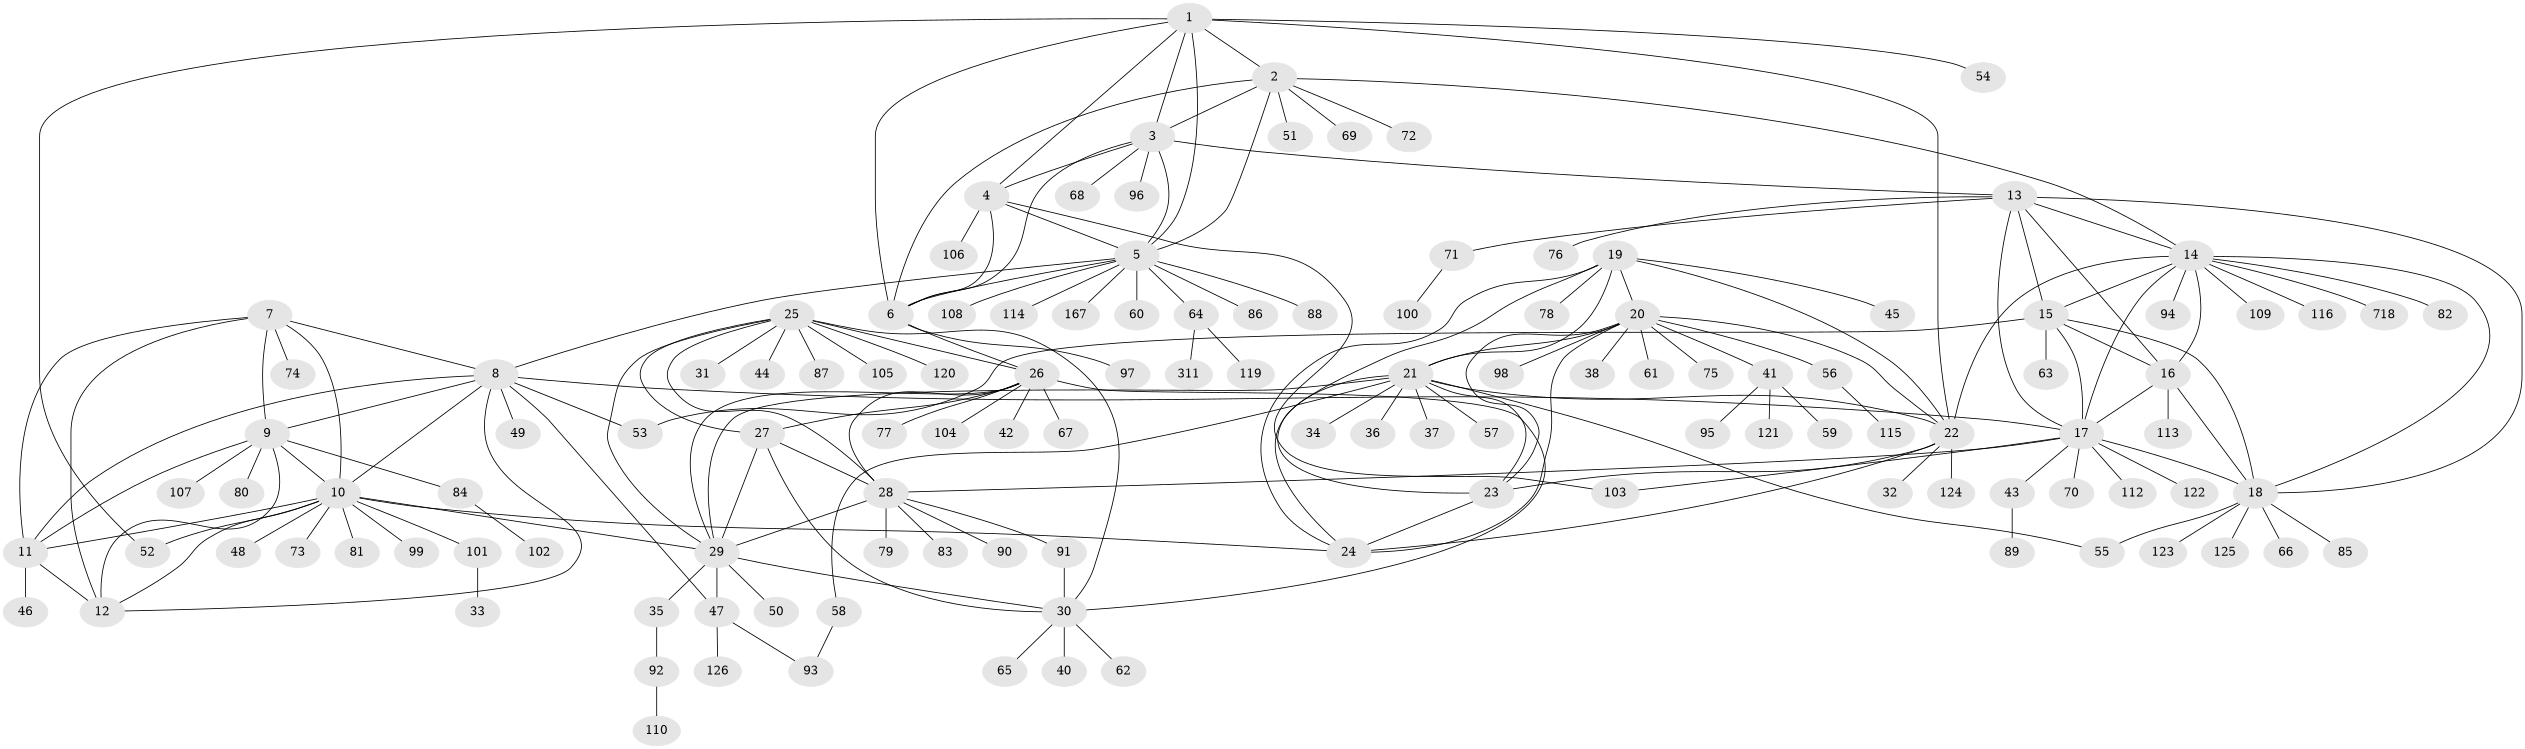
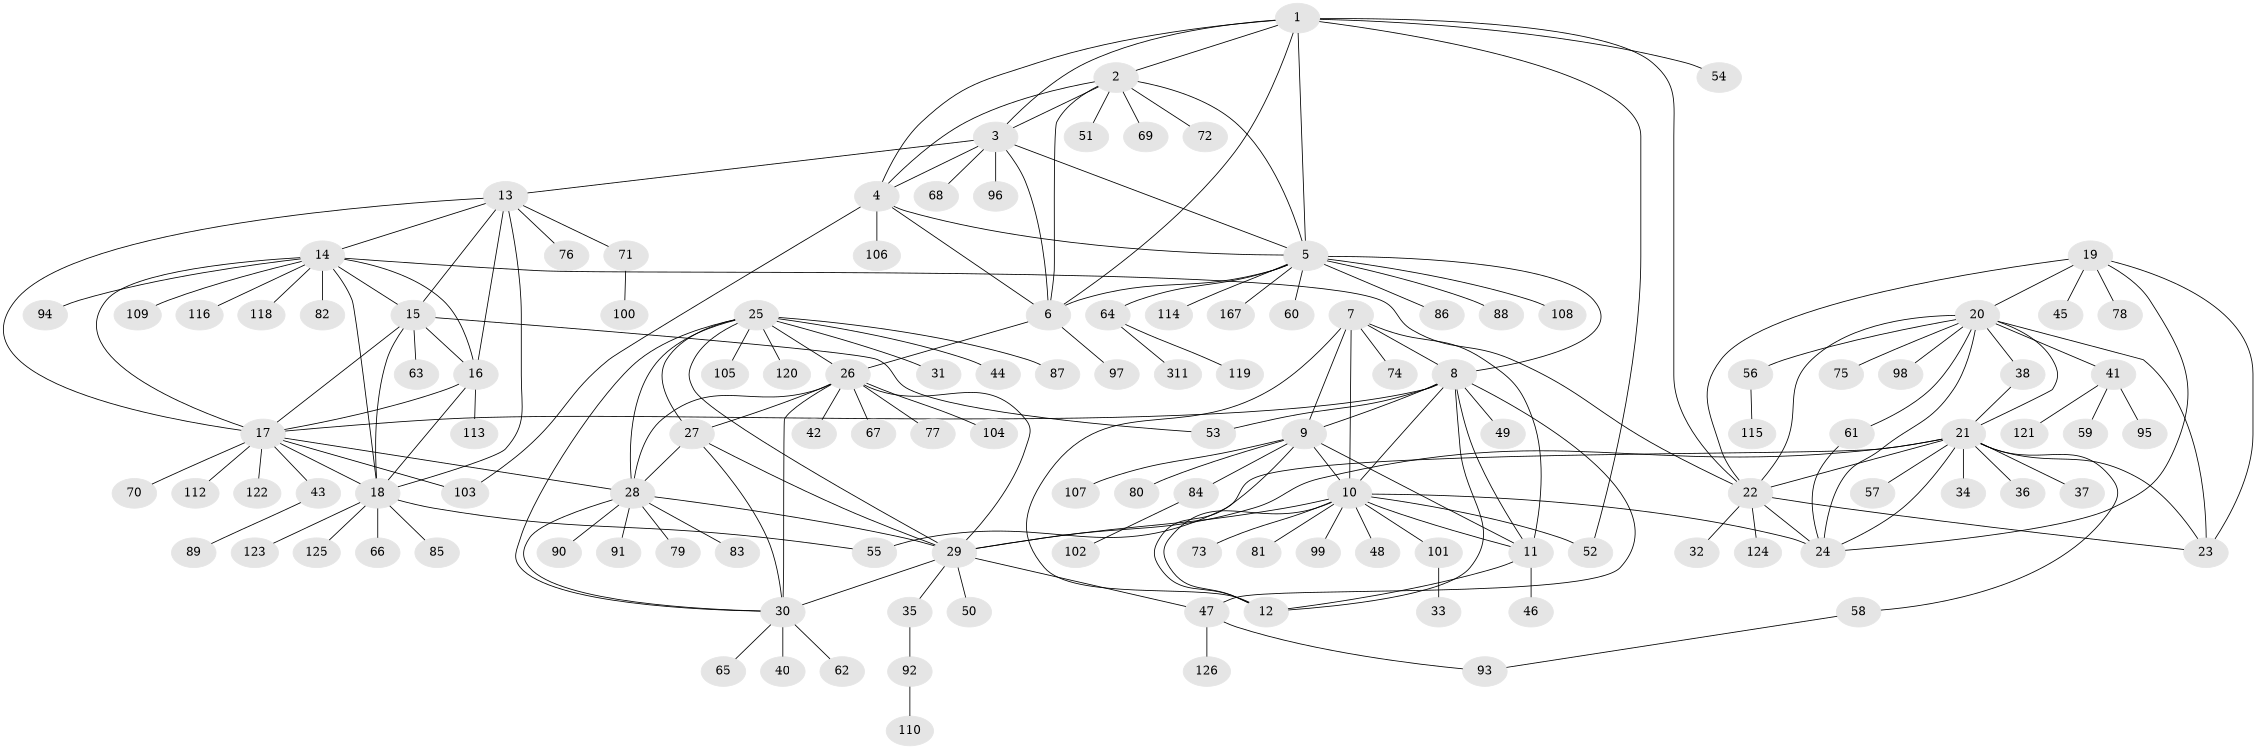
edge "2" -- "14": now "2" -- "4"
node "718": label "718" -> "118"
edge "19" -- "21": now "38" -- "21"
edge "23" -- "24": now "61" -- "24"
edge "91" -- "30": now "28" -- "30"
